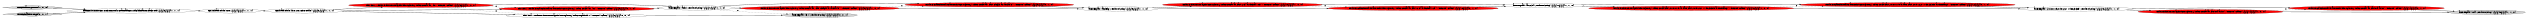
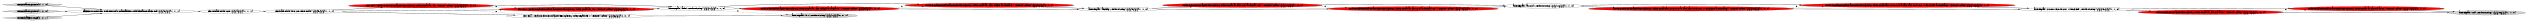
node "testConstantArguments['0', '1', '0']": added
